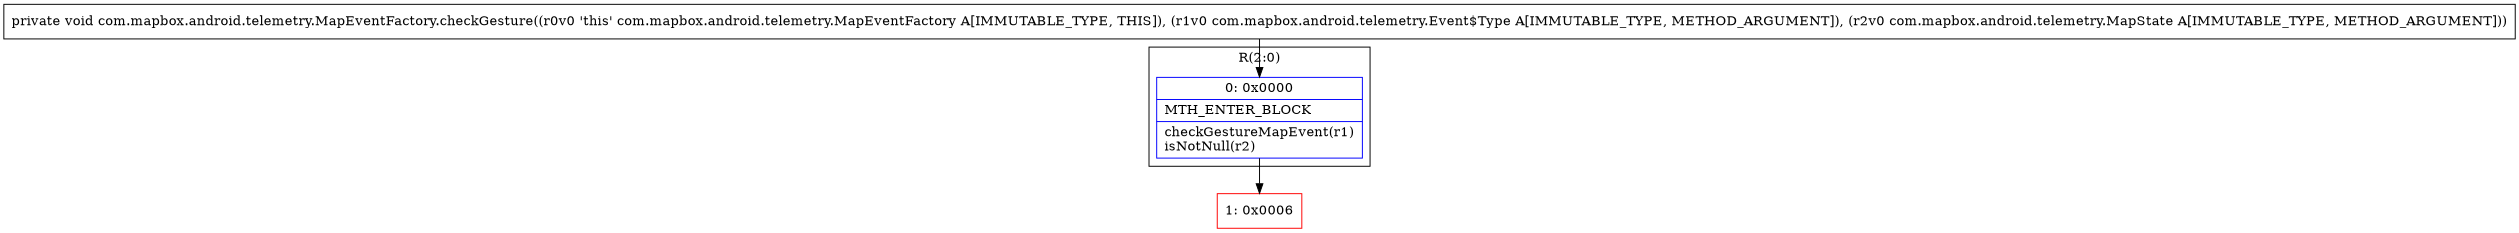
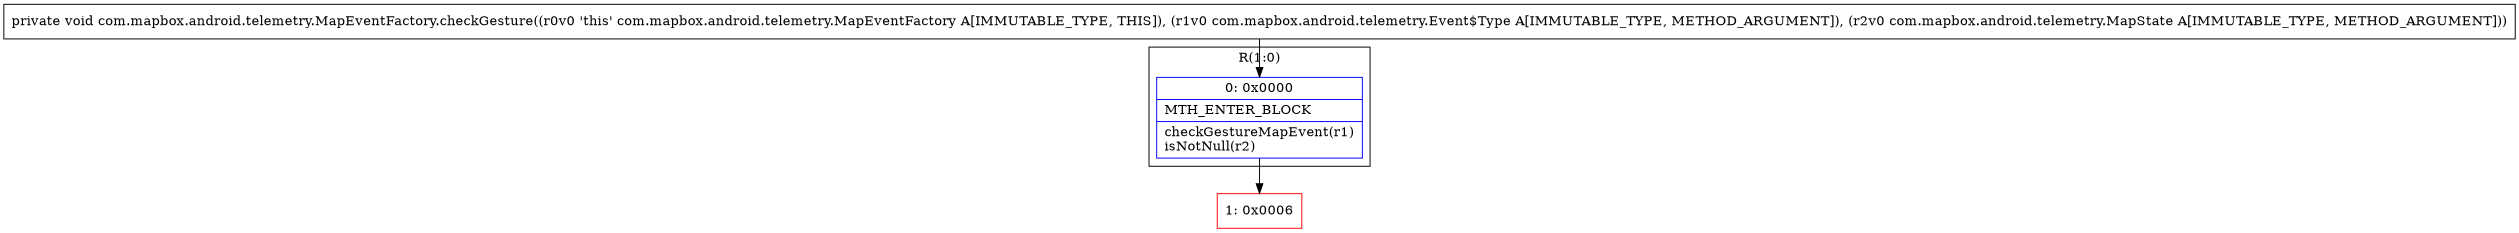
cluster "R(2:0)": label "R(2:0)" -> "R(1:0)"
